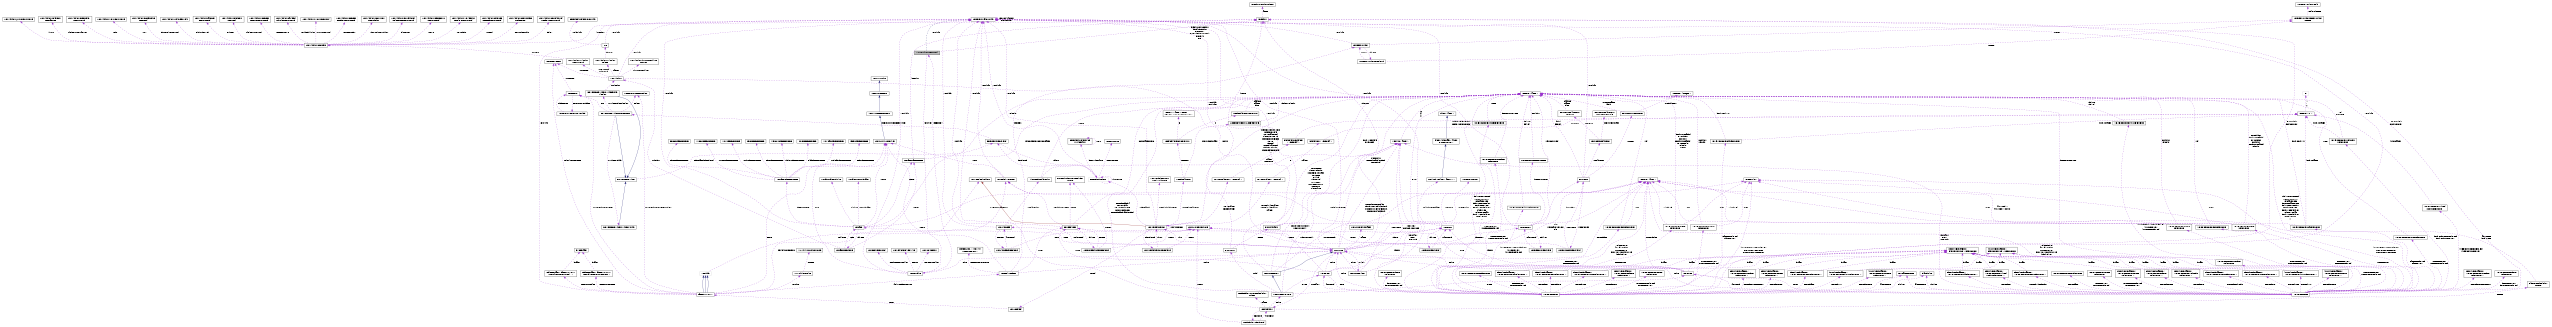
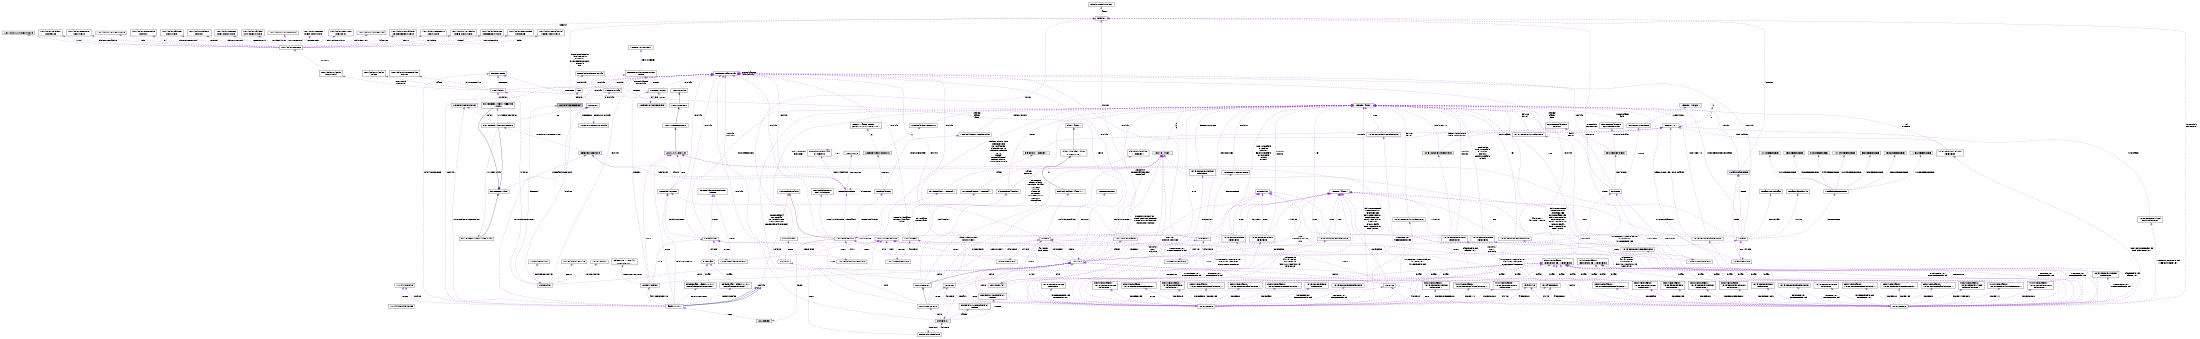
edge "AP_Mission::Content" -> "Location": now "AP_Mission::Altitude_Wait" -> "Location"
edge "AP_Mission::Mission _Flags" -> "PID": now "AP_Landing_Deepstall" -> "PID"
node "AP_Param::Info": added
node "UBLOX_detect_state": removed
edge "MAVLink_routing" -> "MAVLink_routing::route": reversed
edge "obs_ring_buffer_t< NavEKF3_core::rng_bcn _elements >" -> "obs_ring_buffer_t< element_type >::element_t": added, label "buffer"
node "Client::OpticalFlow _state": label "Client::OpticalFlow _state" -> "OpticalFlow::OpticalFlow _state"
